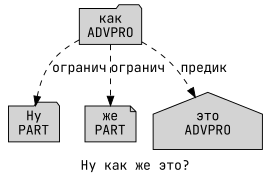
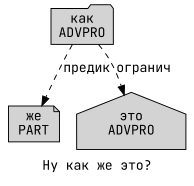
edge "как ADVPRO" -> "же PART": label "огранич" -> "предик"
edge "как ADVPRO" -> "это ADVPRO": label "предик" -> "огранич"
node "Ну PART": removed
